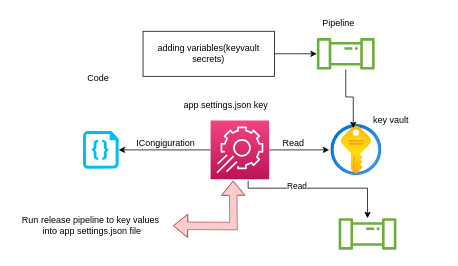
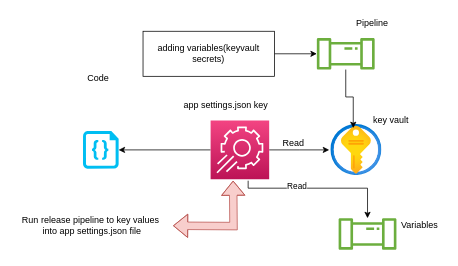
node "Pipeline": moved (338, 23) -> (372, 23)
node "ICongiguration": removed
node "Variables": added
